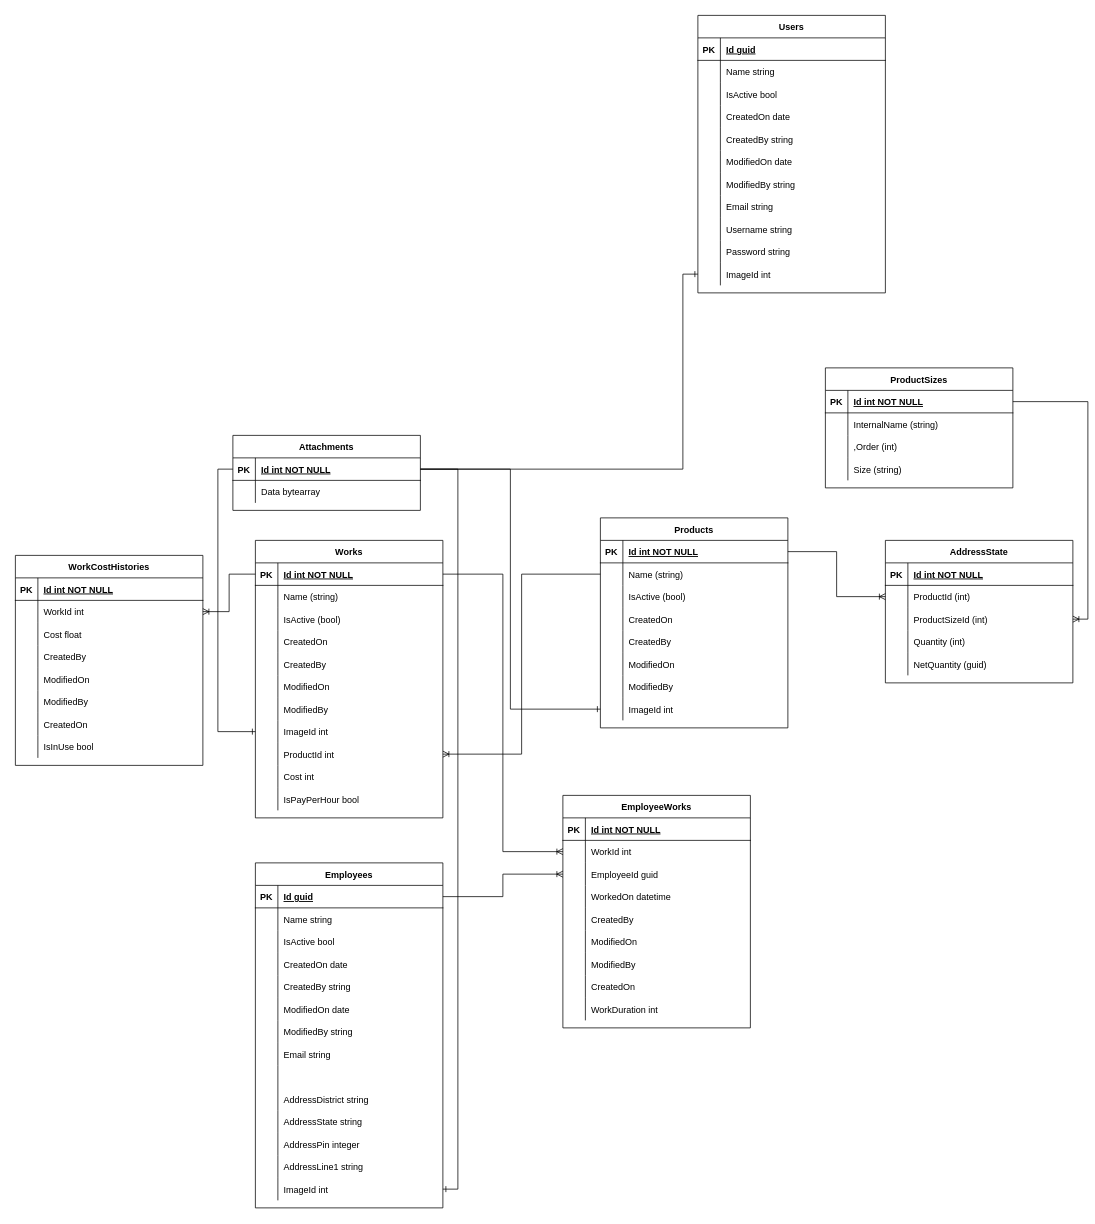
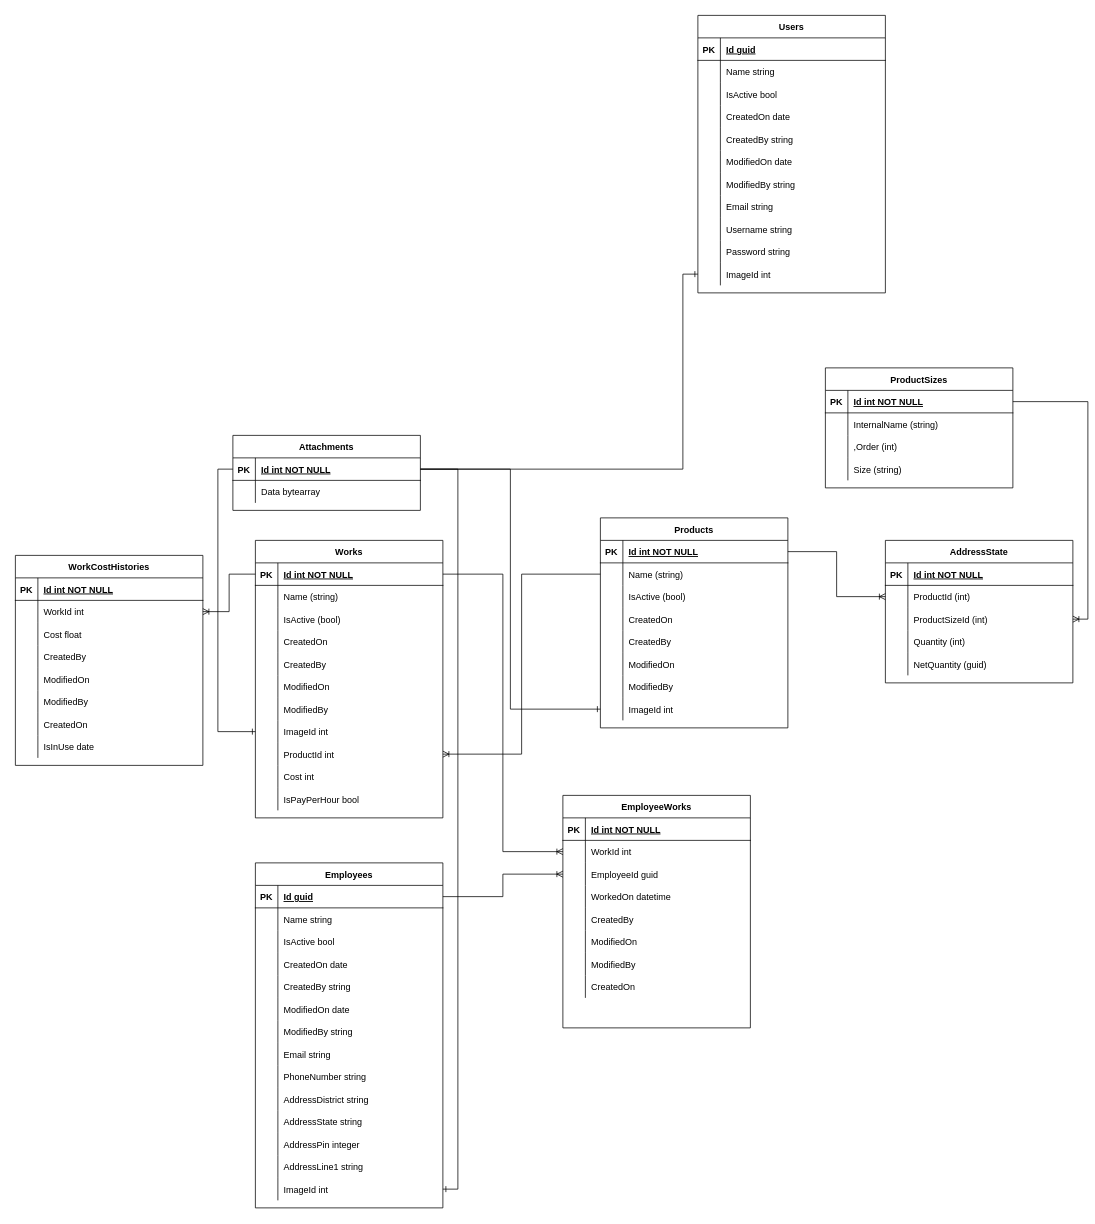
node "IsInUse bool": label "IsInUse bool" -> "IsInUse date"
node "WorkDuration int": removed
node "PhoneNumber string": added
